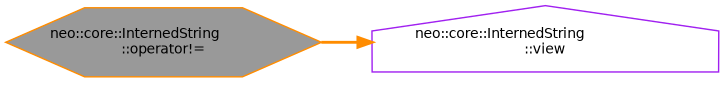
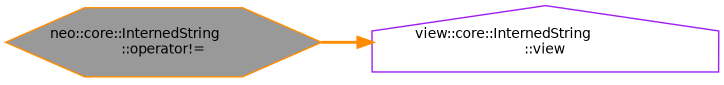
node "neo::core::InternedString ::view": label "neo::core::InternedString ::view" -> "view::core::InternedString ::view"
